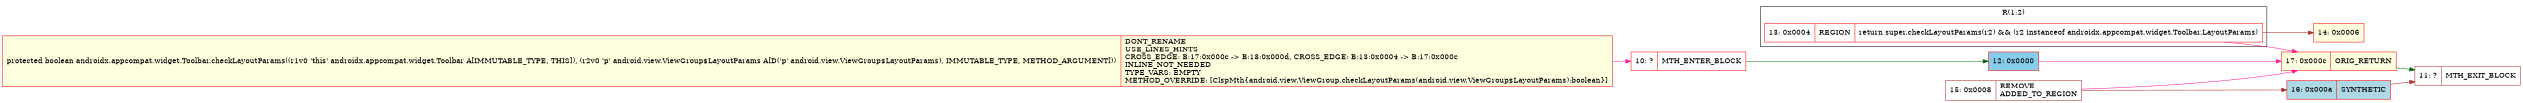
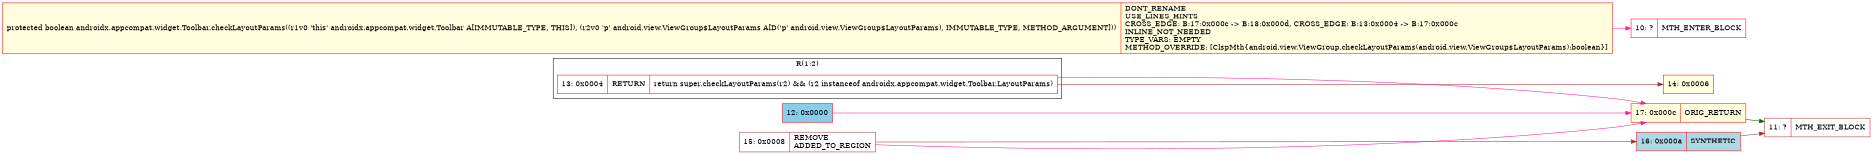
node "13: 0x0004": text "REGION" -> "RETURN"
edge "10: ?" -> "12: 0x0000": removed
